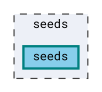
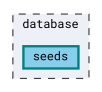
cluster "seeds": label "seeds" -> "database"
